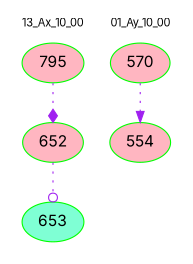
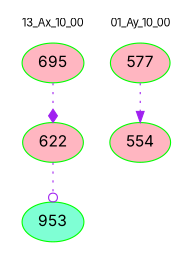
node "795": label "795" -> "695"
node "570": label "570" -> "577"
node "652": label "652" -> "622"
node "653": label "653" -> "953"
